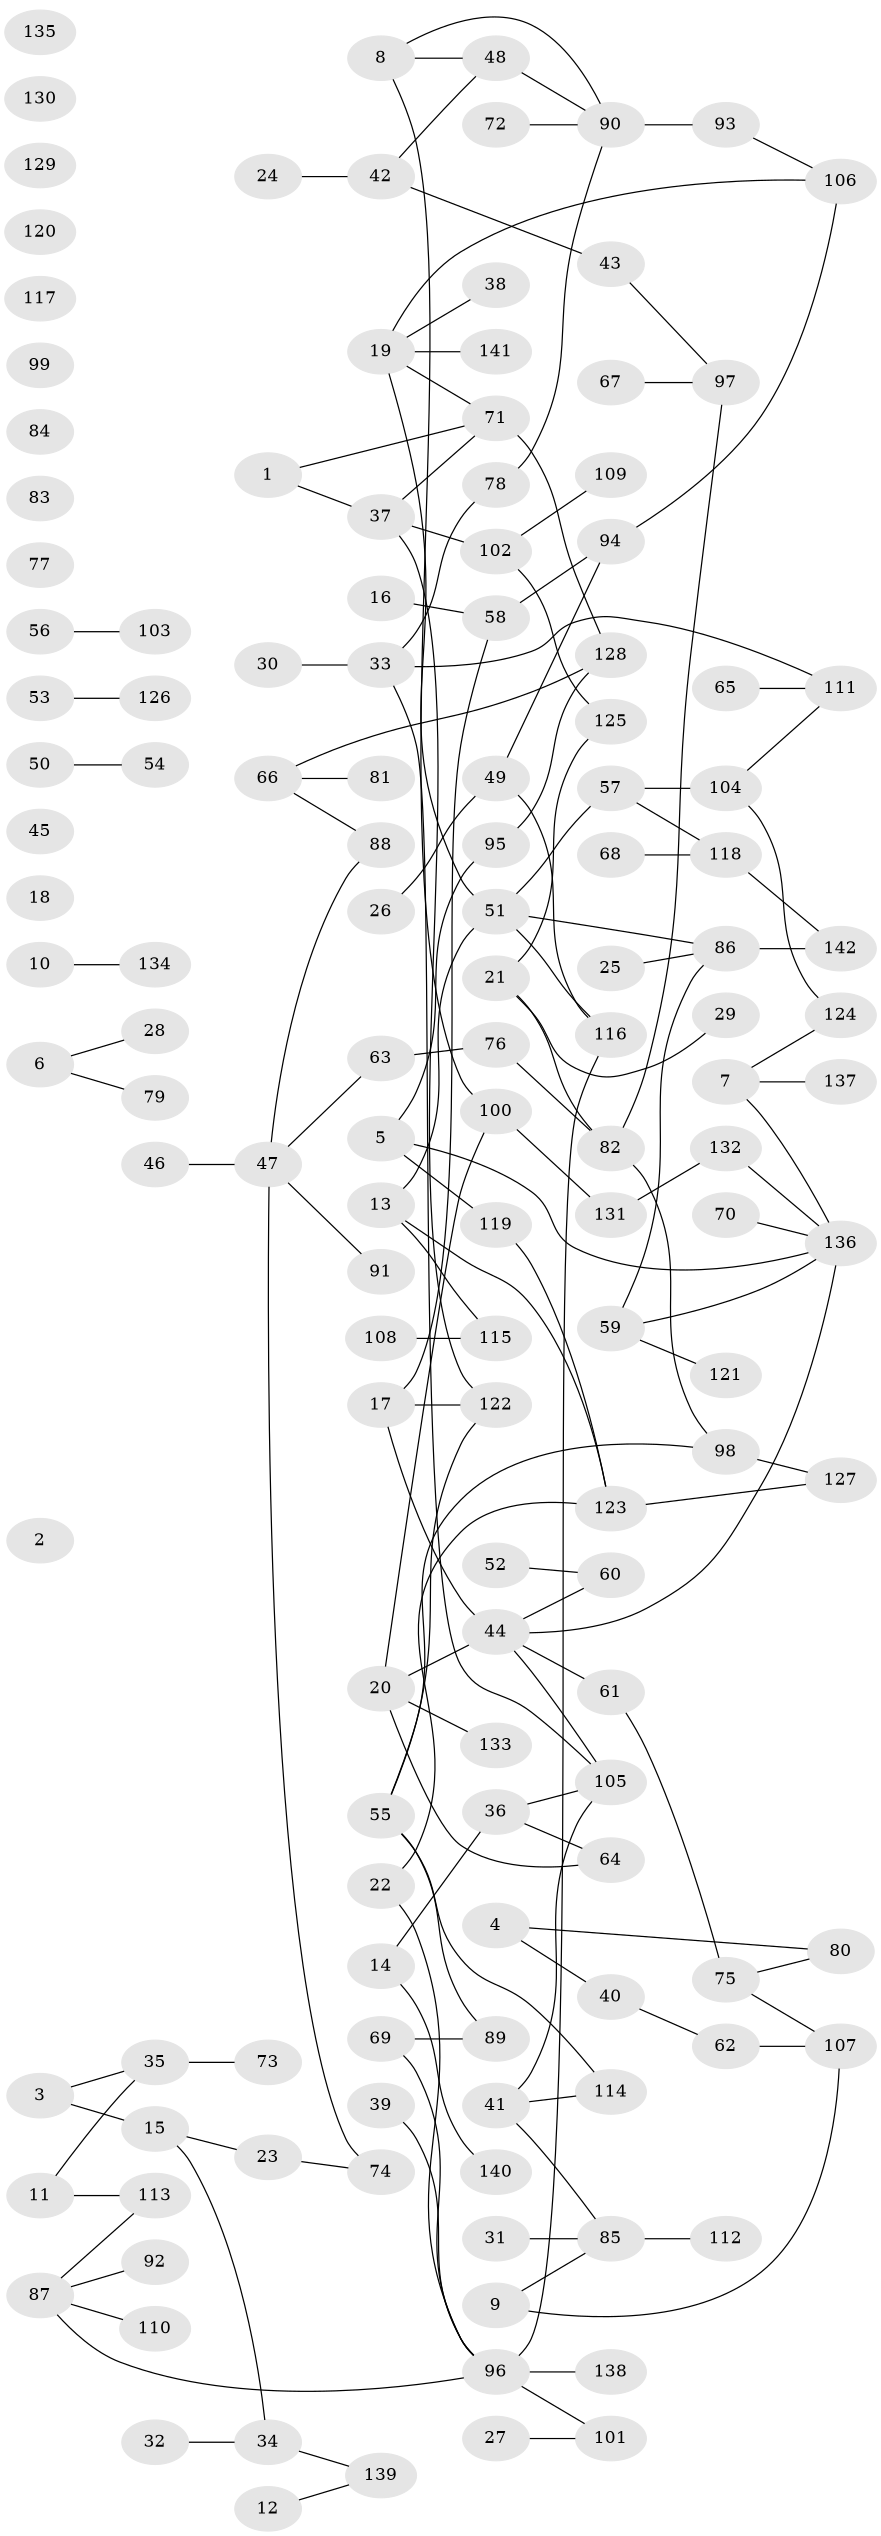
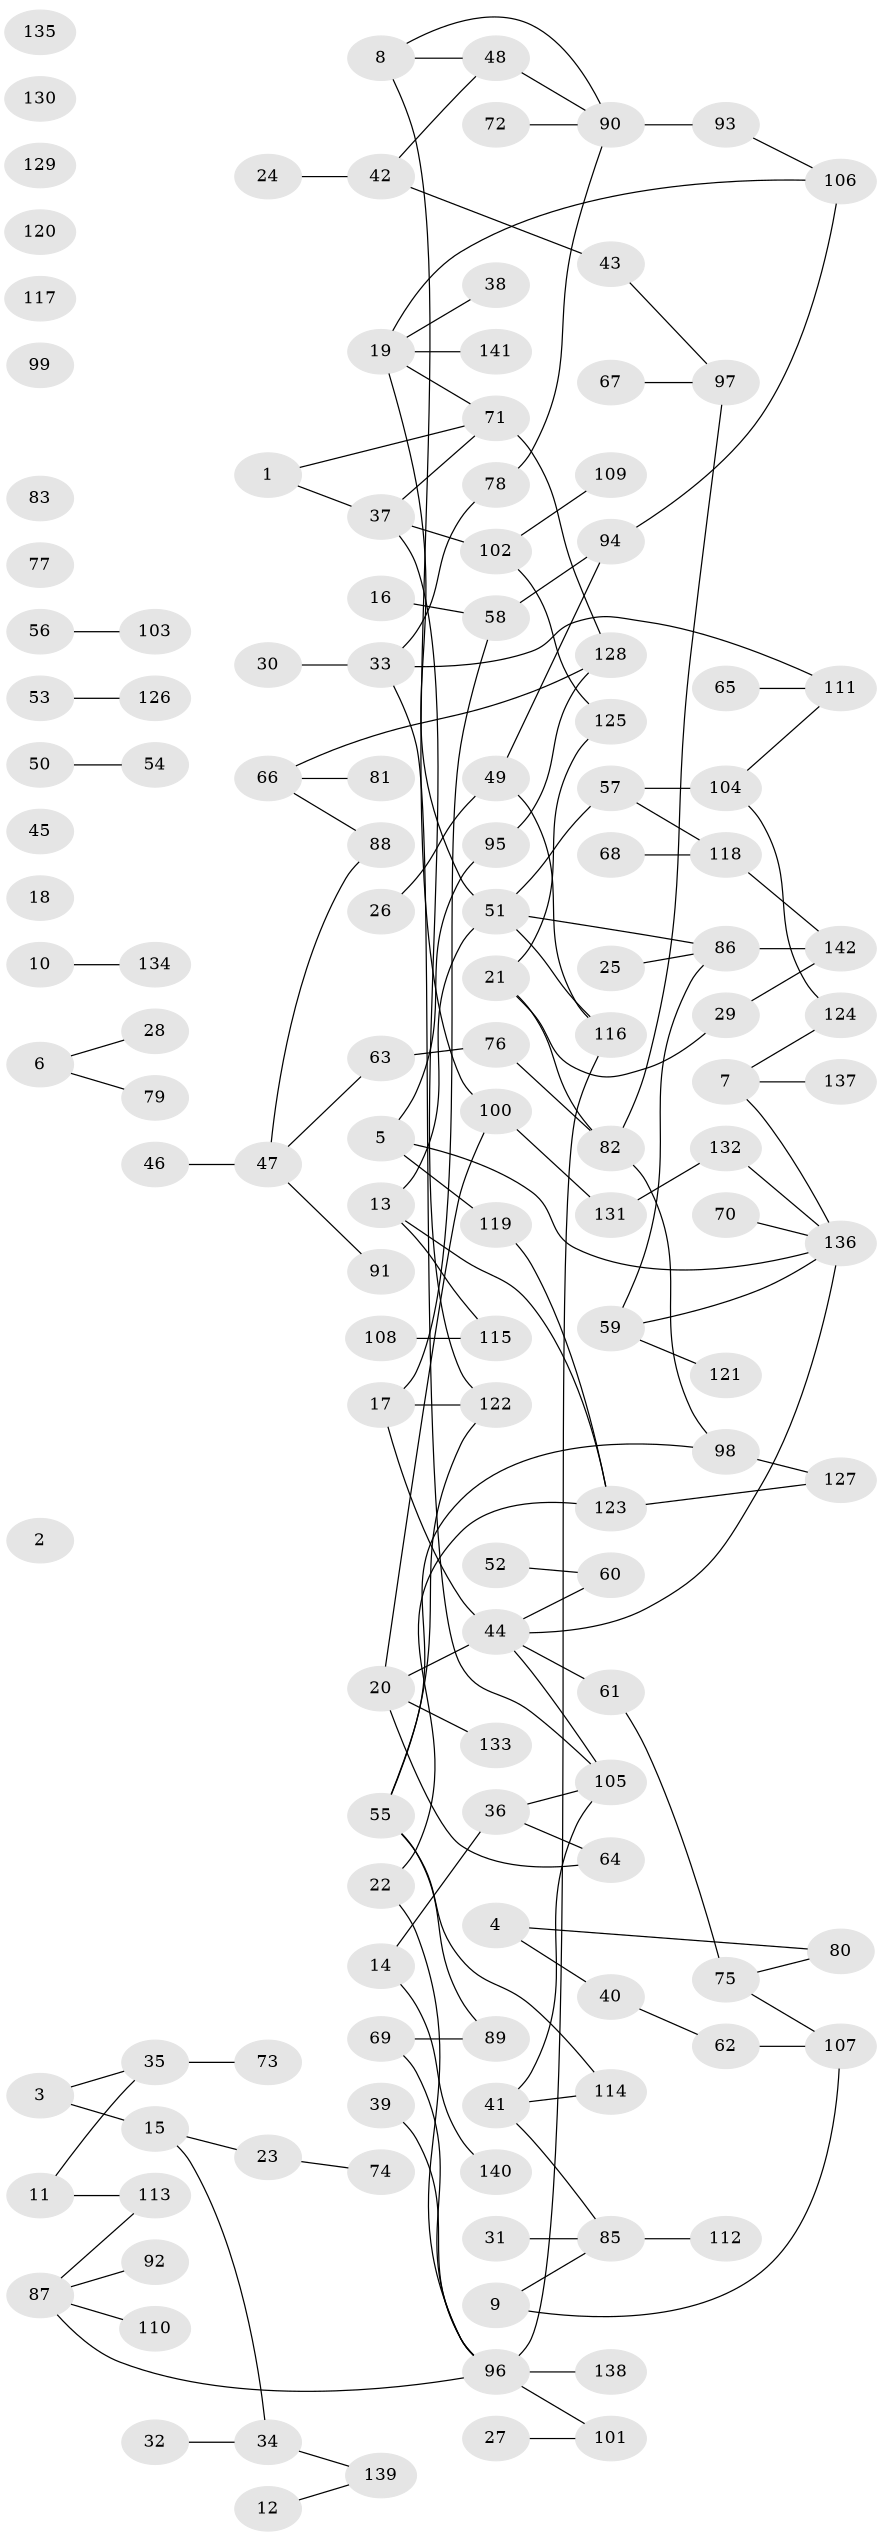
node "84": removed
edge "142" -- "29": added
edge "47" -- "74": removed
